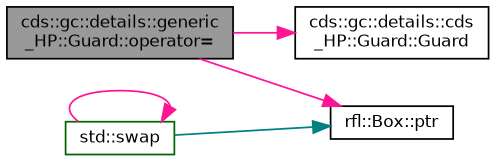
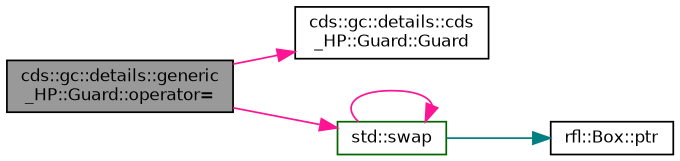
edge "cds::gc::details::generic _HP::Guard::operator=" -> "rfl::Box::ptr": now "cds::gc::details::generic _HP::Guard::operator=" -> "std::swap"
